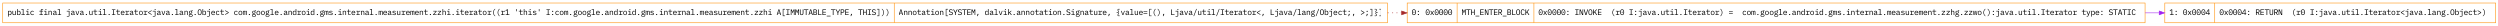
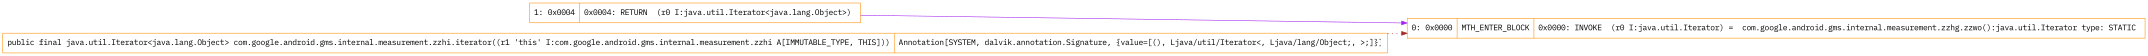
edge "0: 0x0000" -> "1: 0x0004": reversed
